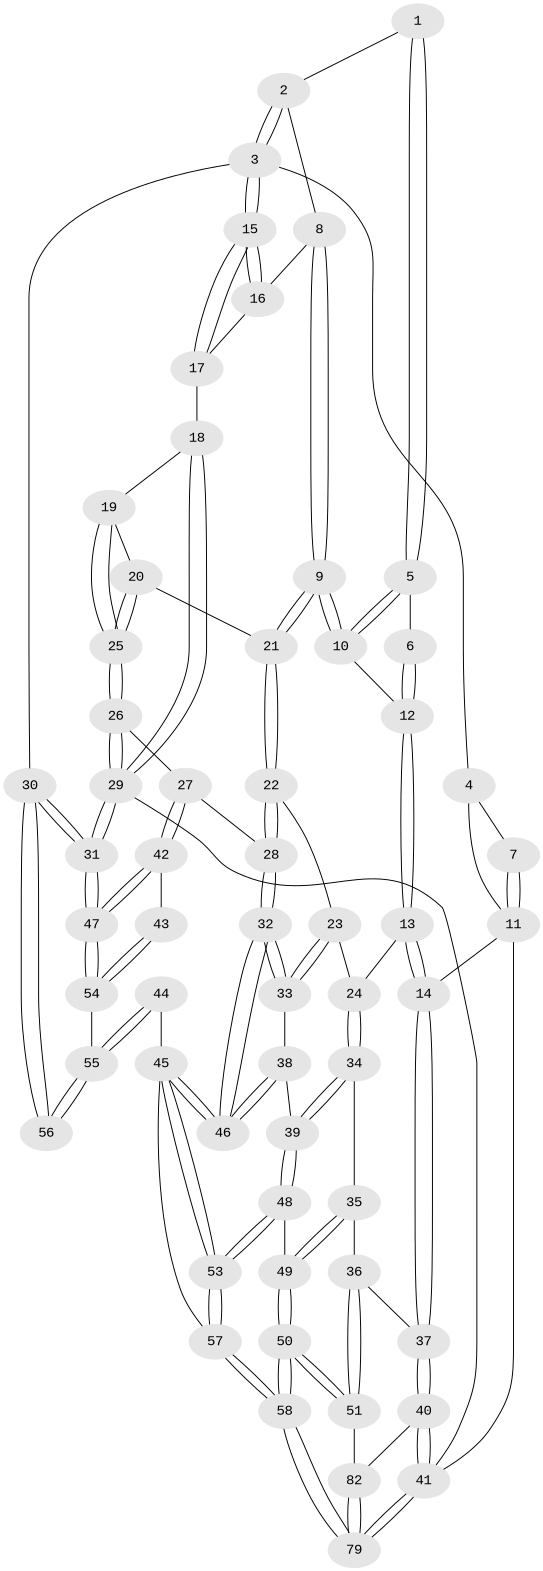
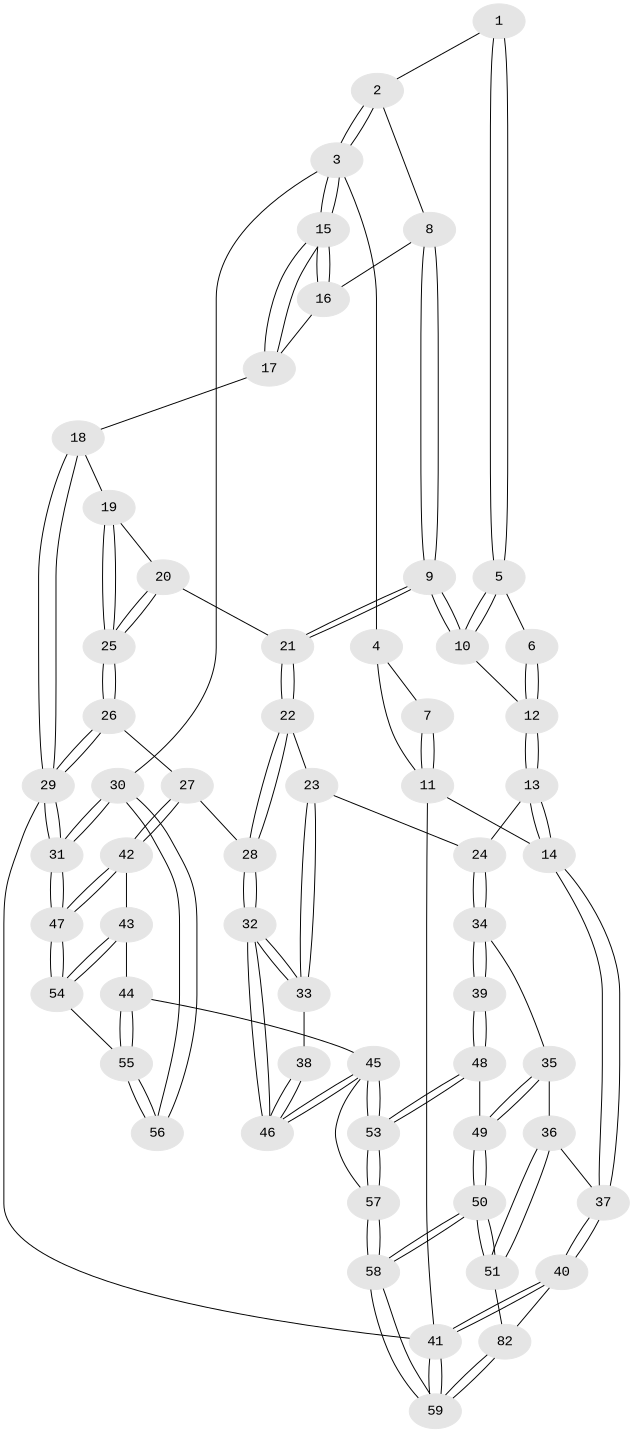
edge "43" -- "44": added
edge "38" -- "39": removed
node "79": label "79" -> "59"
